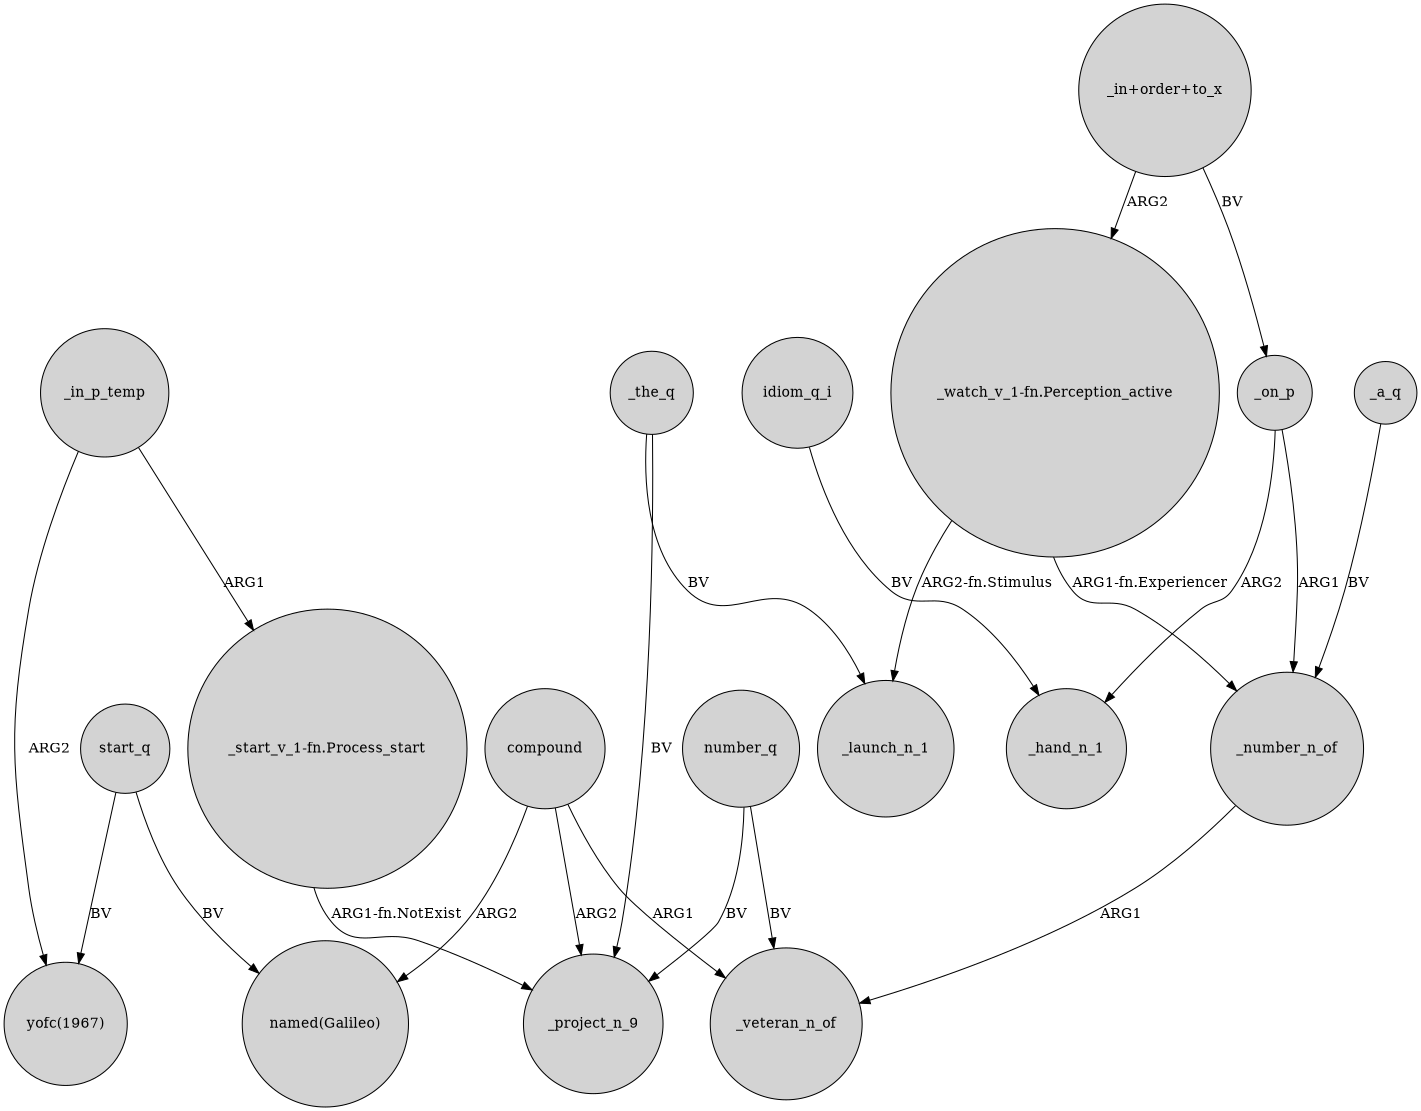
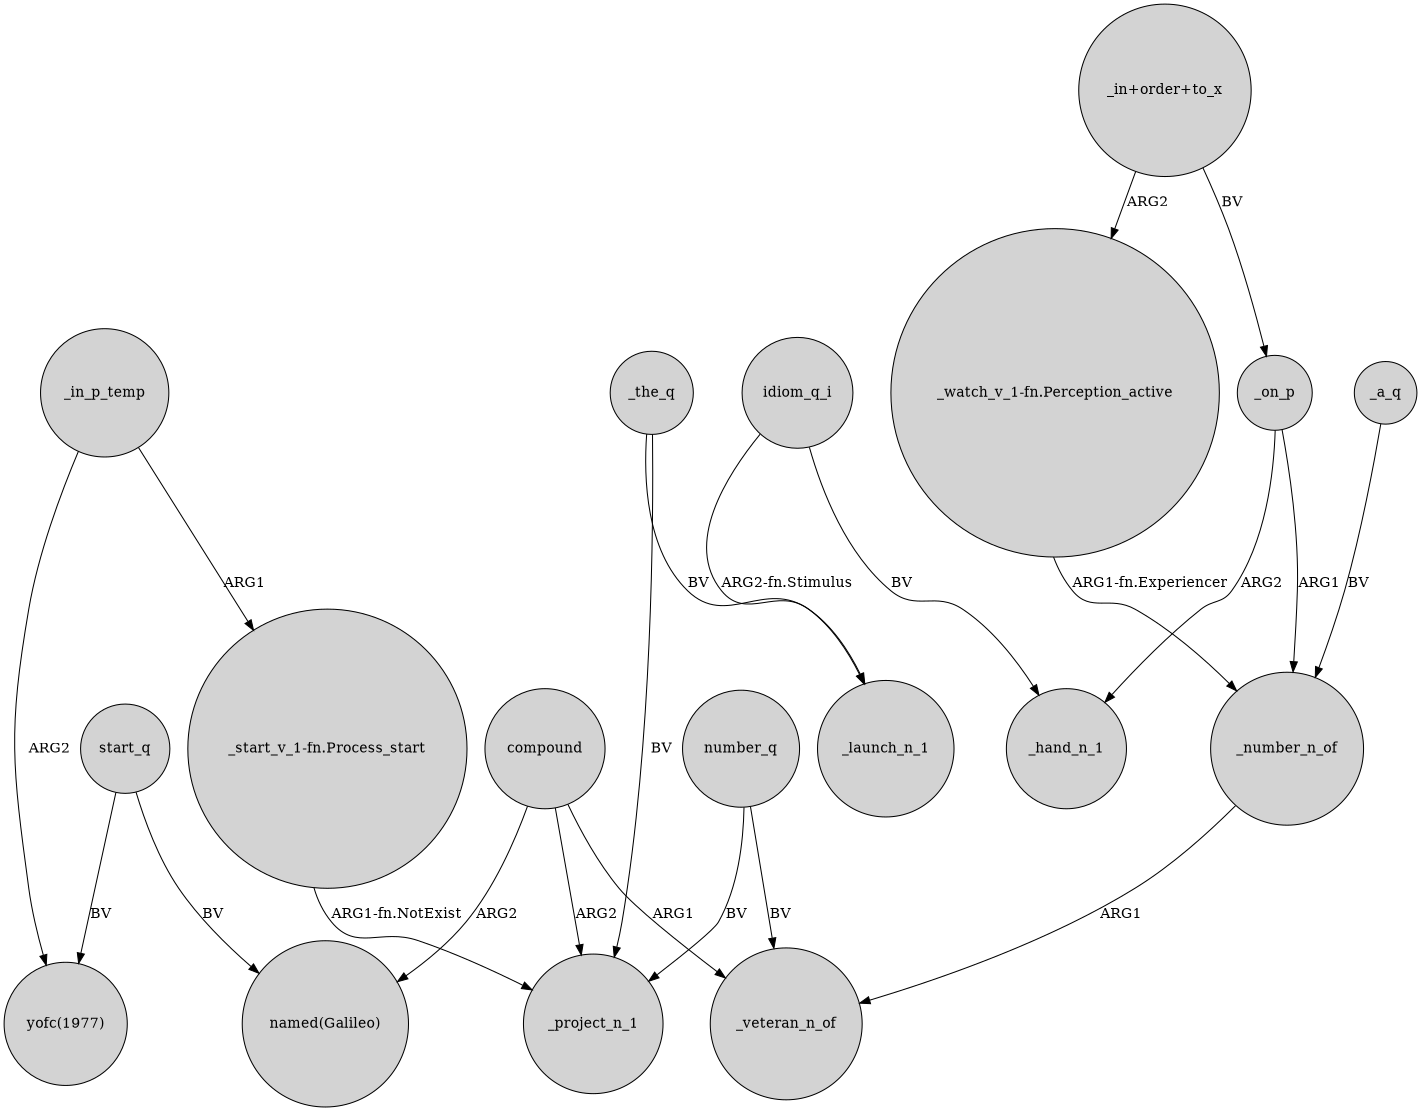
edge "_watch_v_1-fn.Perception_active" -> "_launch_n_1": now "idiom_q_i" -> "_launch_n_1"
node "yofc(1967)": label "yofc(1967)" -> "yofc(1977)"
node "_project_n_9": label "_project_n_9" -> "_project_n_1"
